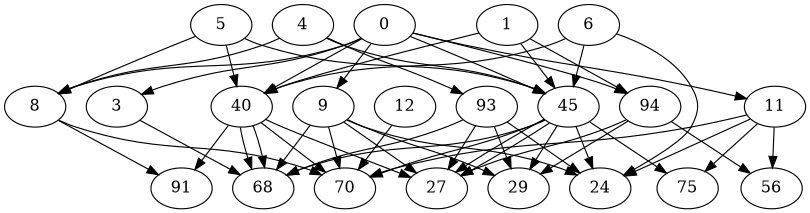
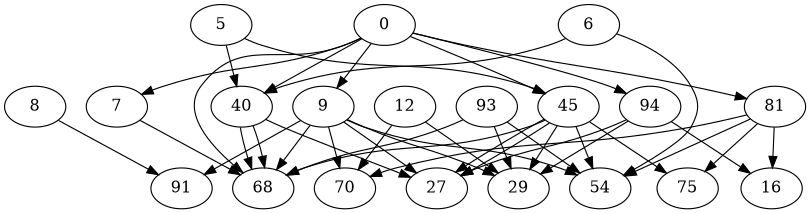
node "4": removed
node "1": removed
edge "6" -> "45": removed
edge "5" -> "8": removed
edge "0" -> "8": now "0" -> "68"
node "3": label "3" -> "7"
node "11": label "11" -> "81"
edge "93" -> "27": removed
edge "12" -> "29": added
edge "40" -> "91": now "9" -> "91"
edge "40" -> "70": removed
edge "8" -> "70": removed
edge "45" -> "70": removed
node "24": label "24" -> "54"
node "56": label "56" -> "16"
